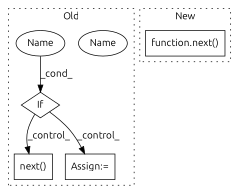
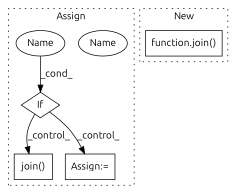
cluster "Old": label "Old" -> "Assign"
node "function.next()": label "function.next()" -> "function.join()"
node "next()": label "next()" -> "join()"
